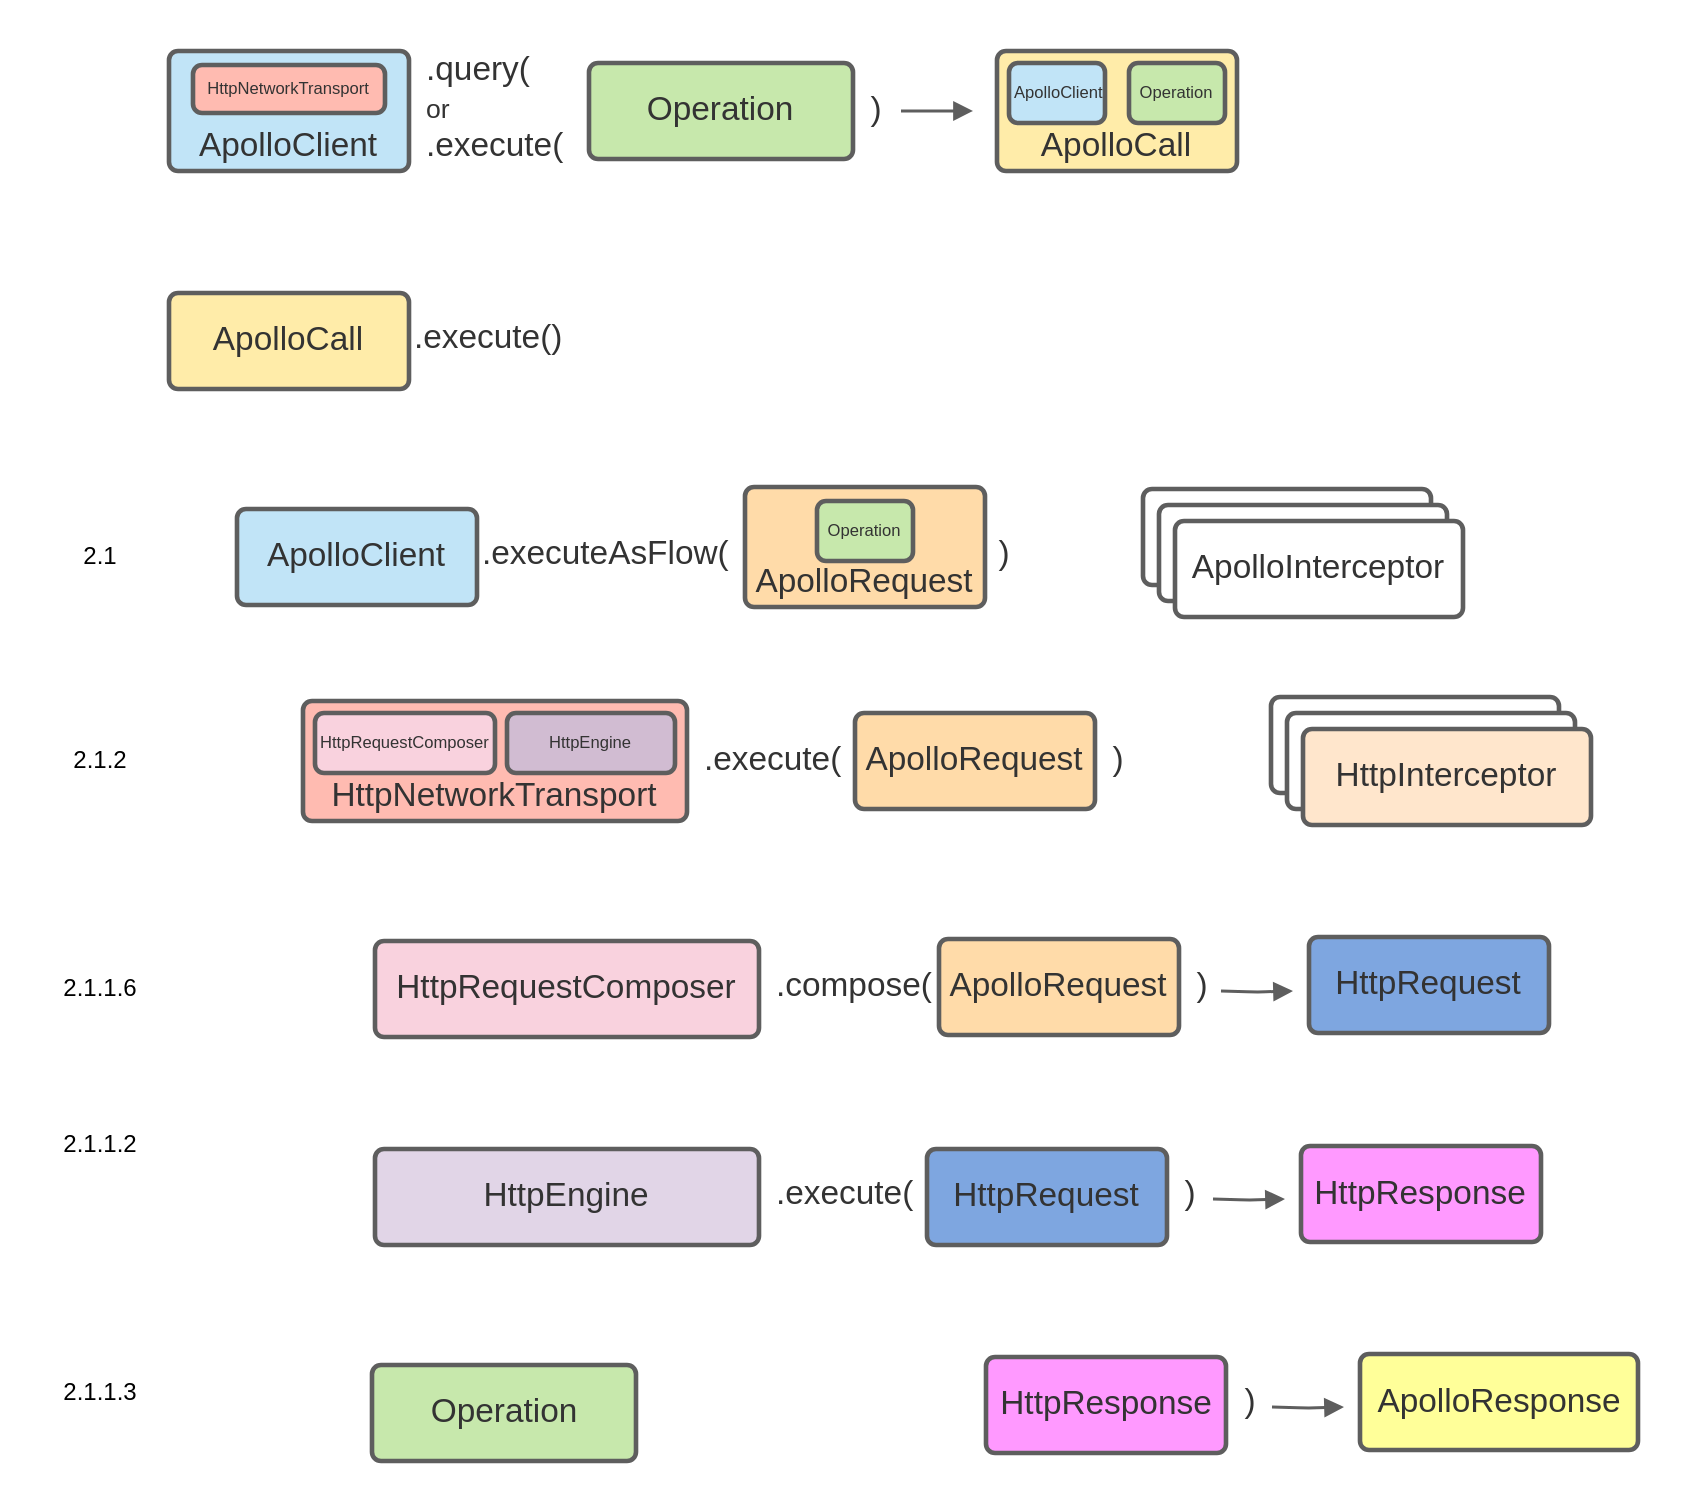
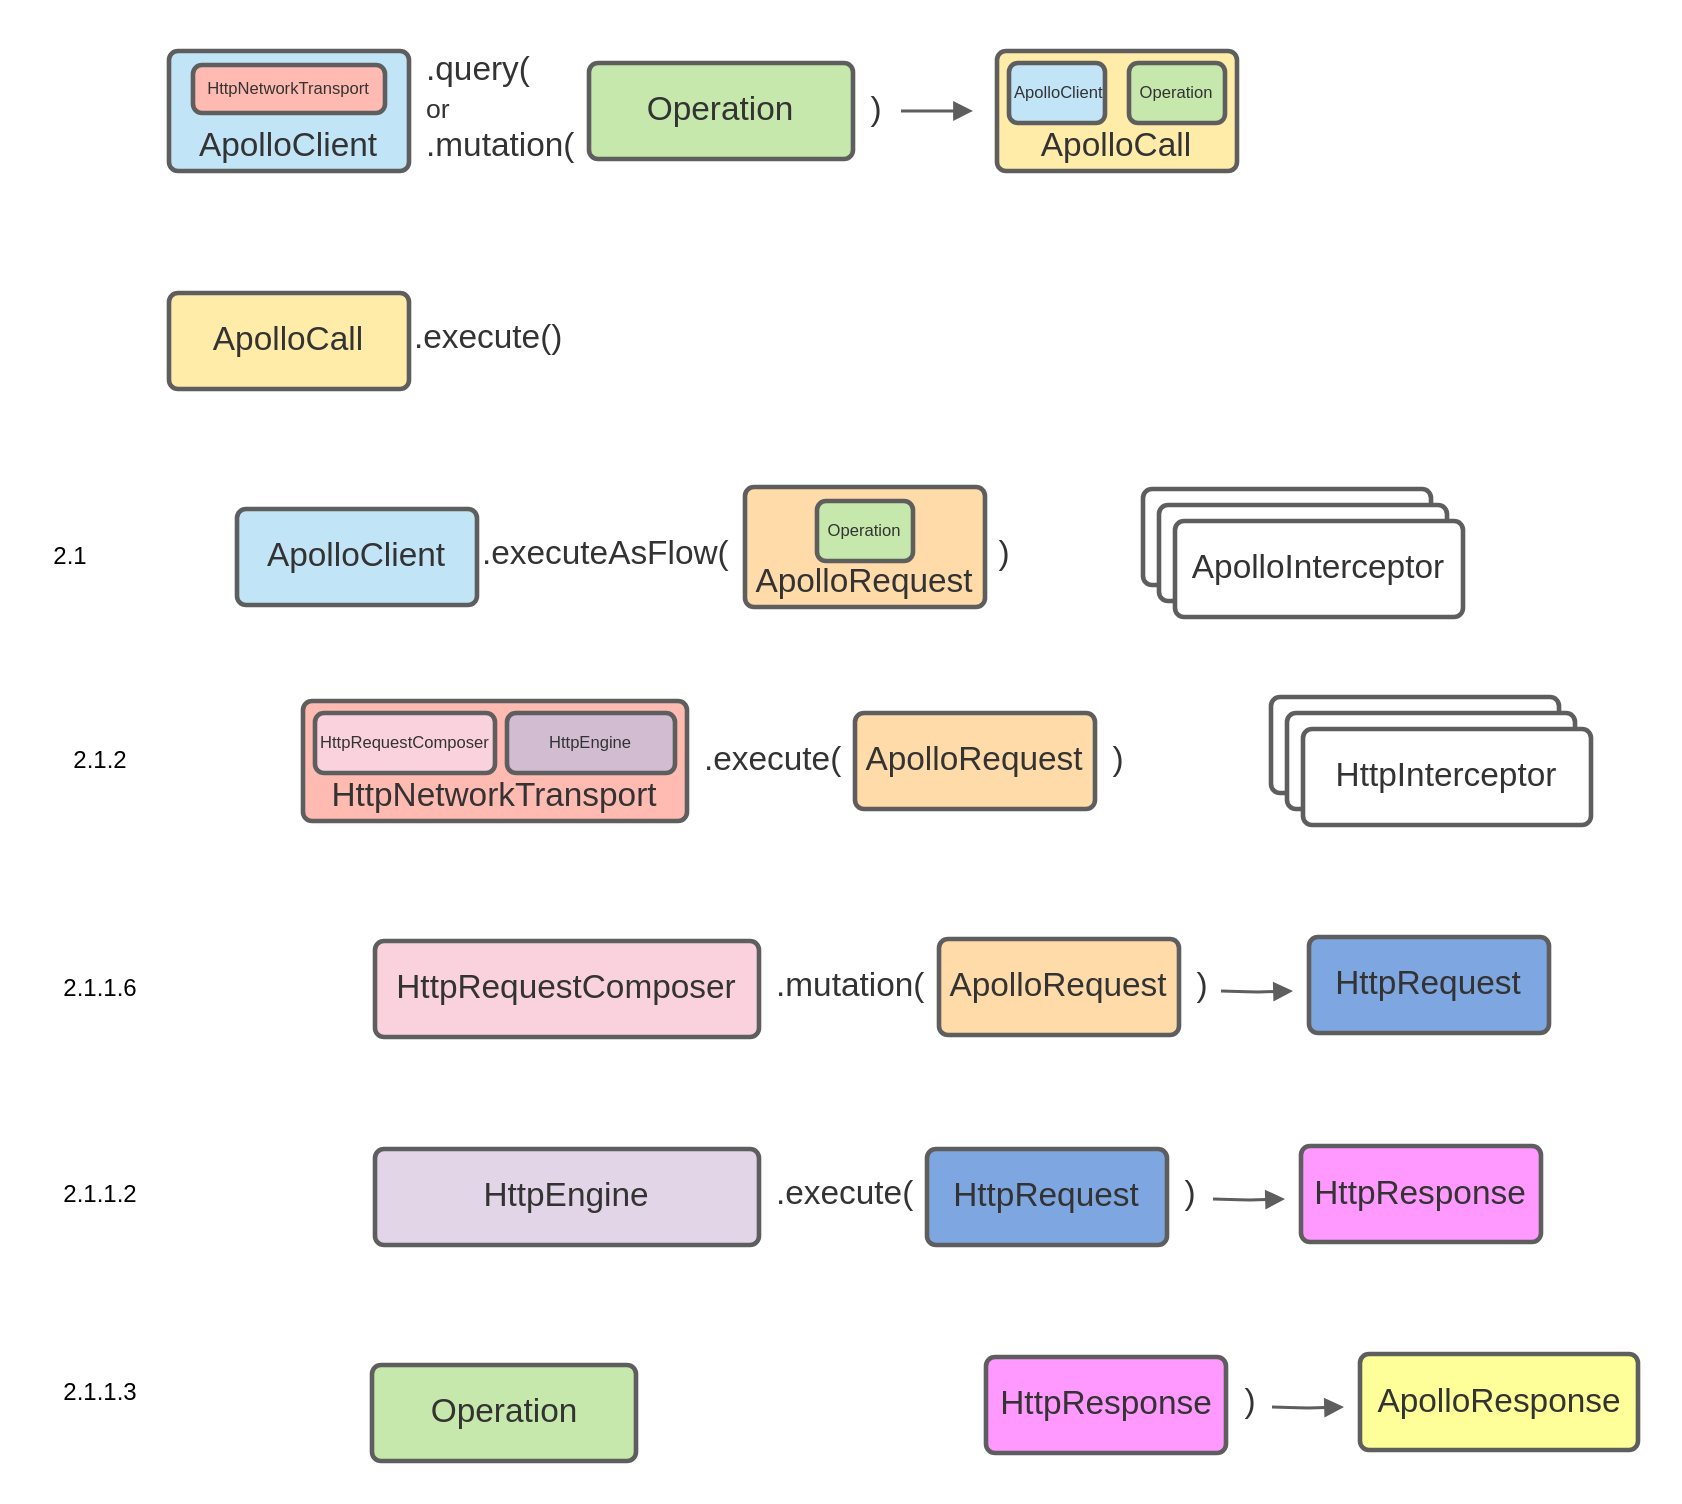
node ".query( or .execute(": label ".query( or .execute(" -> ".query( or .mutation("
node "2.1": moved (101, 557) -> (71, 557)
node "HttpInterceptor": fillcolor #ffe6cc -> #ffffff
node ".compose(": label ".compose(" -> ".mutation("
node "2.1.1.2": moved (101, 1144) -> (101, 1194)
